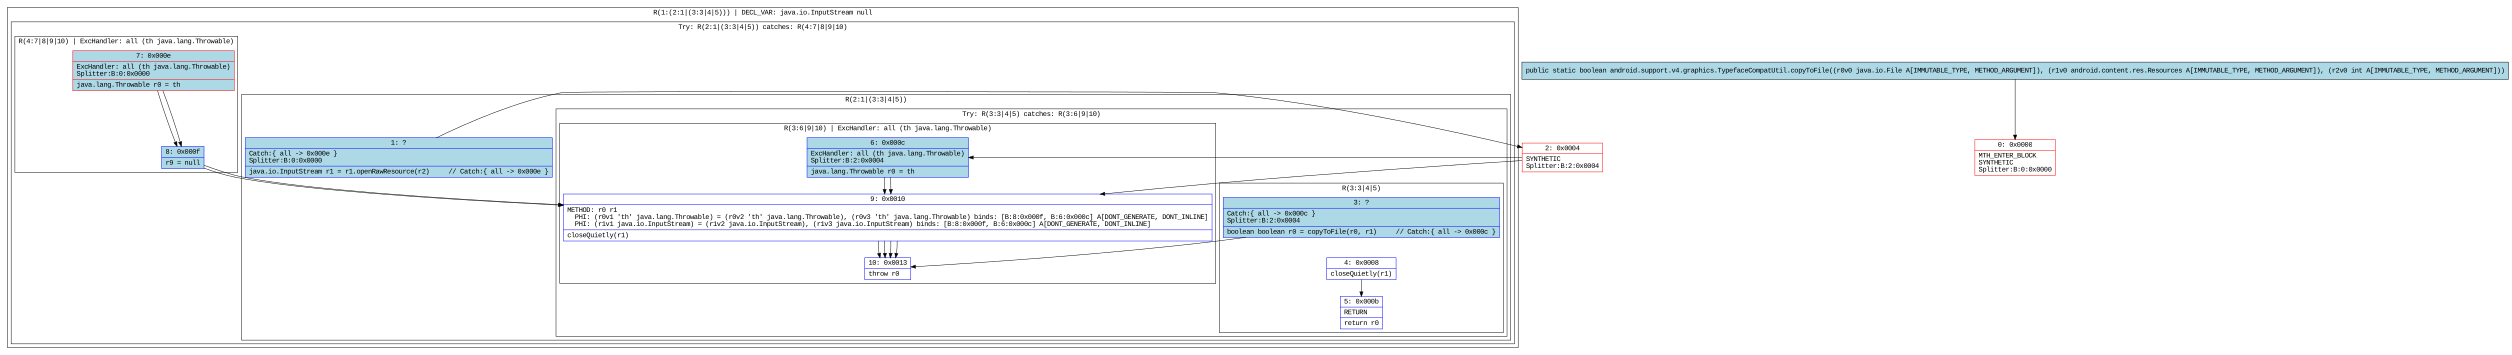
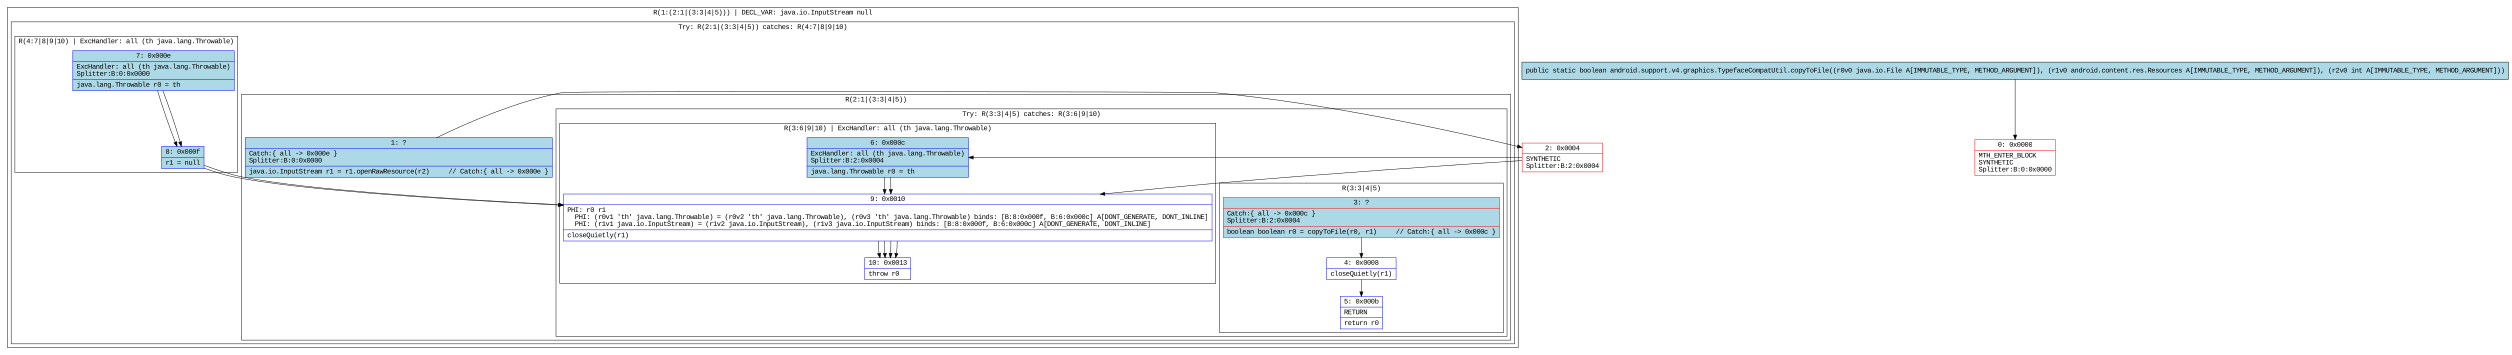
node "7: 0x000e": color red -> blue
node "8: 0x000f": text "r9 = null" -> "r1 = null"
node "9: 0x0010": text "METHOD: r0 r1" -> "PHI: r0 r1"
node "3: ?": color blue -> red
edge "3: ?" -> "10: 0x0013": now "3: ?" -> "4: 0x0008"
